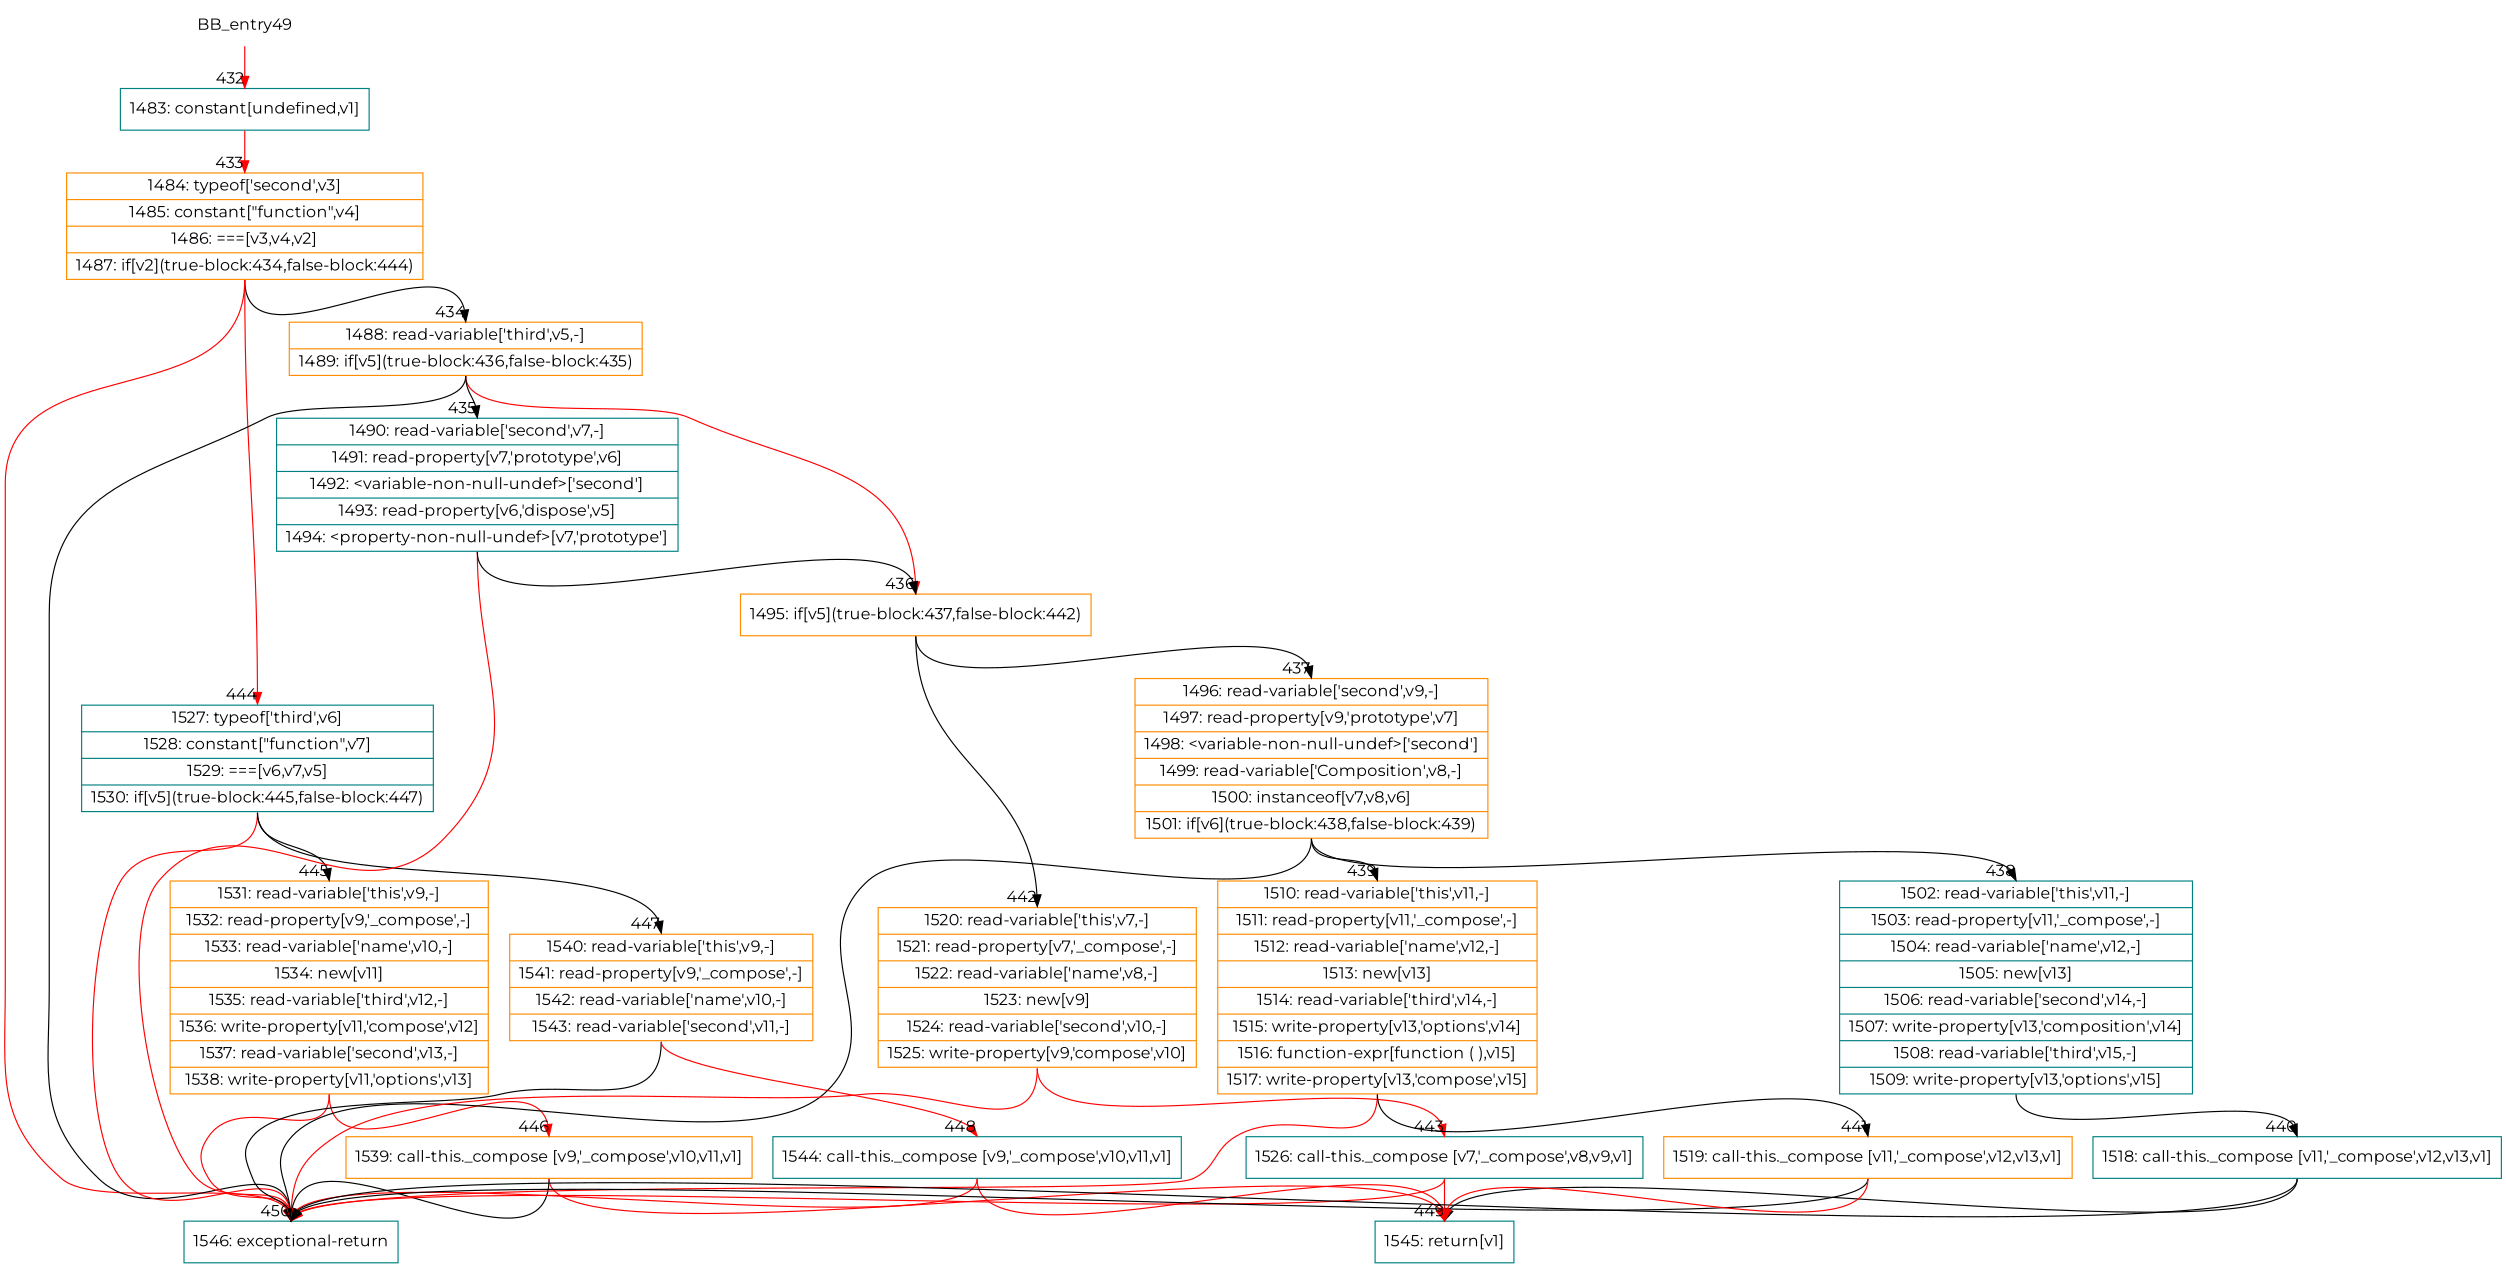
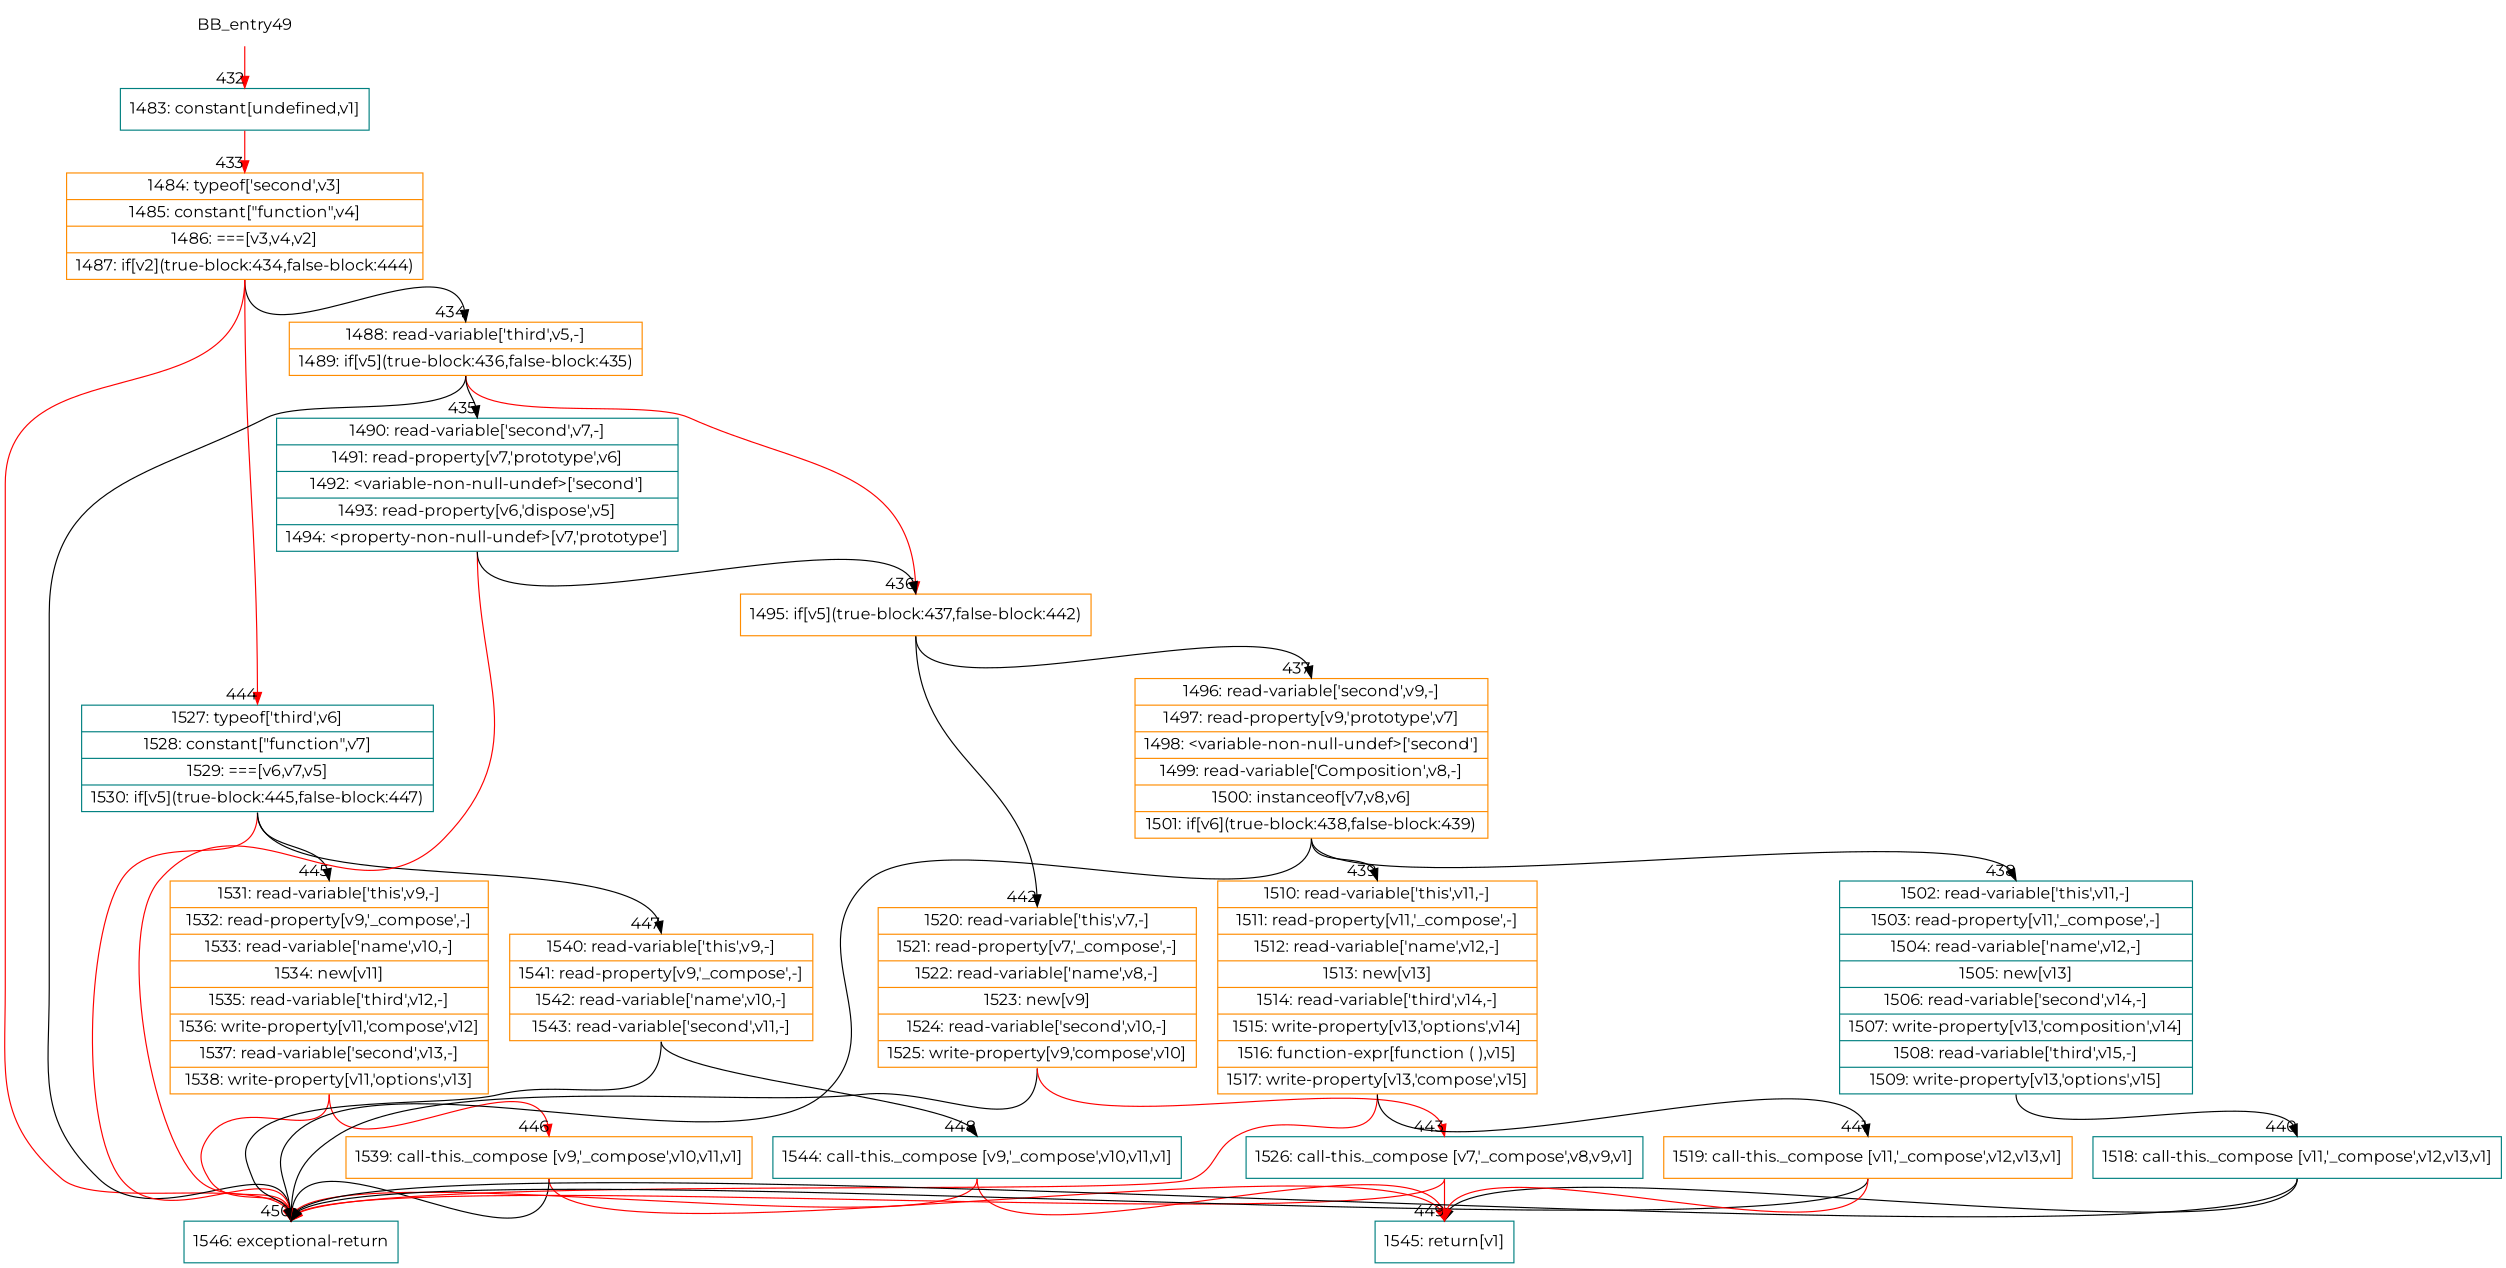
edge "1540: read-variable['this',v9,-]" -> "1544: call-this._compose [v9,'_compose',v10,v11,v1]": color red -> black
edge "1520: read-variable['this',v7,-]" -> "1546: exceptional-return": color red -> black
